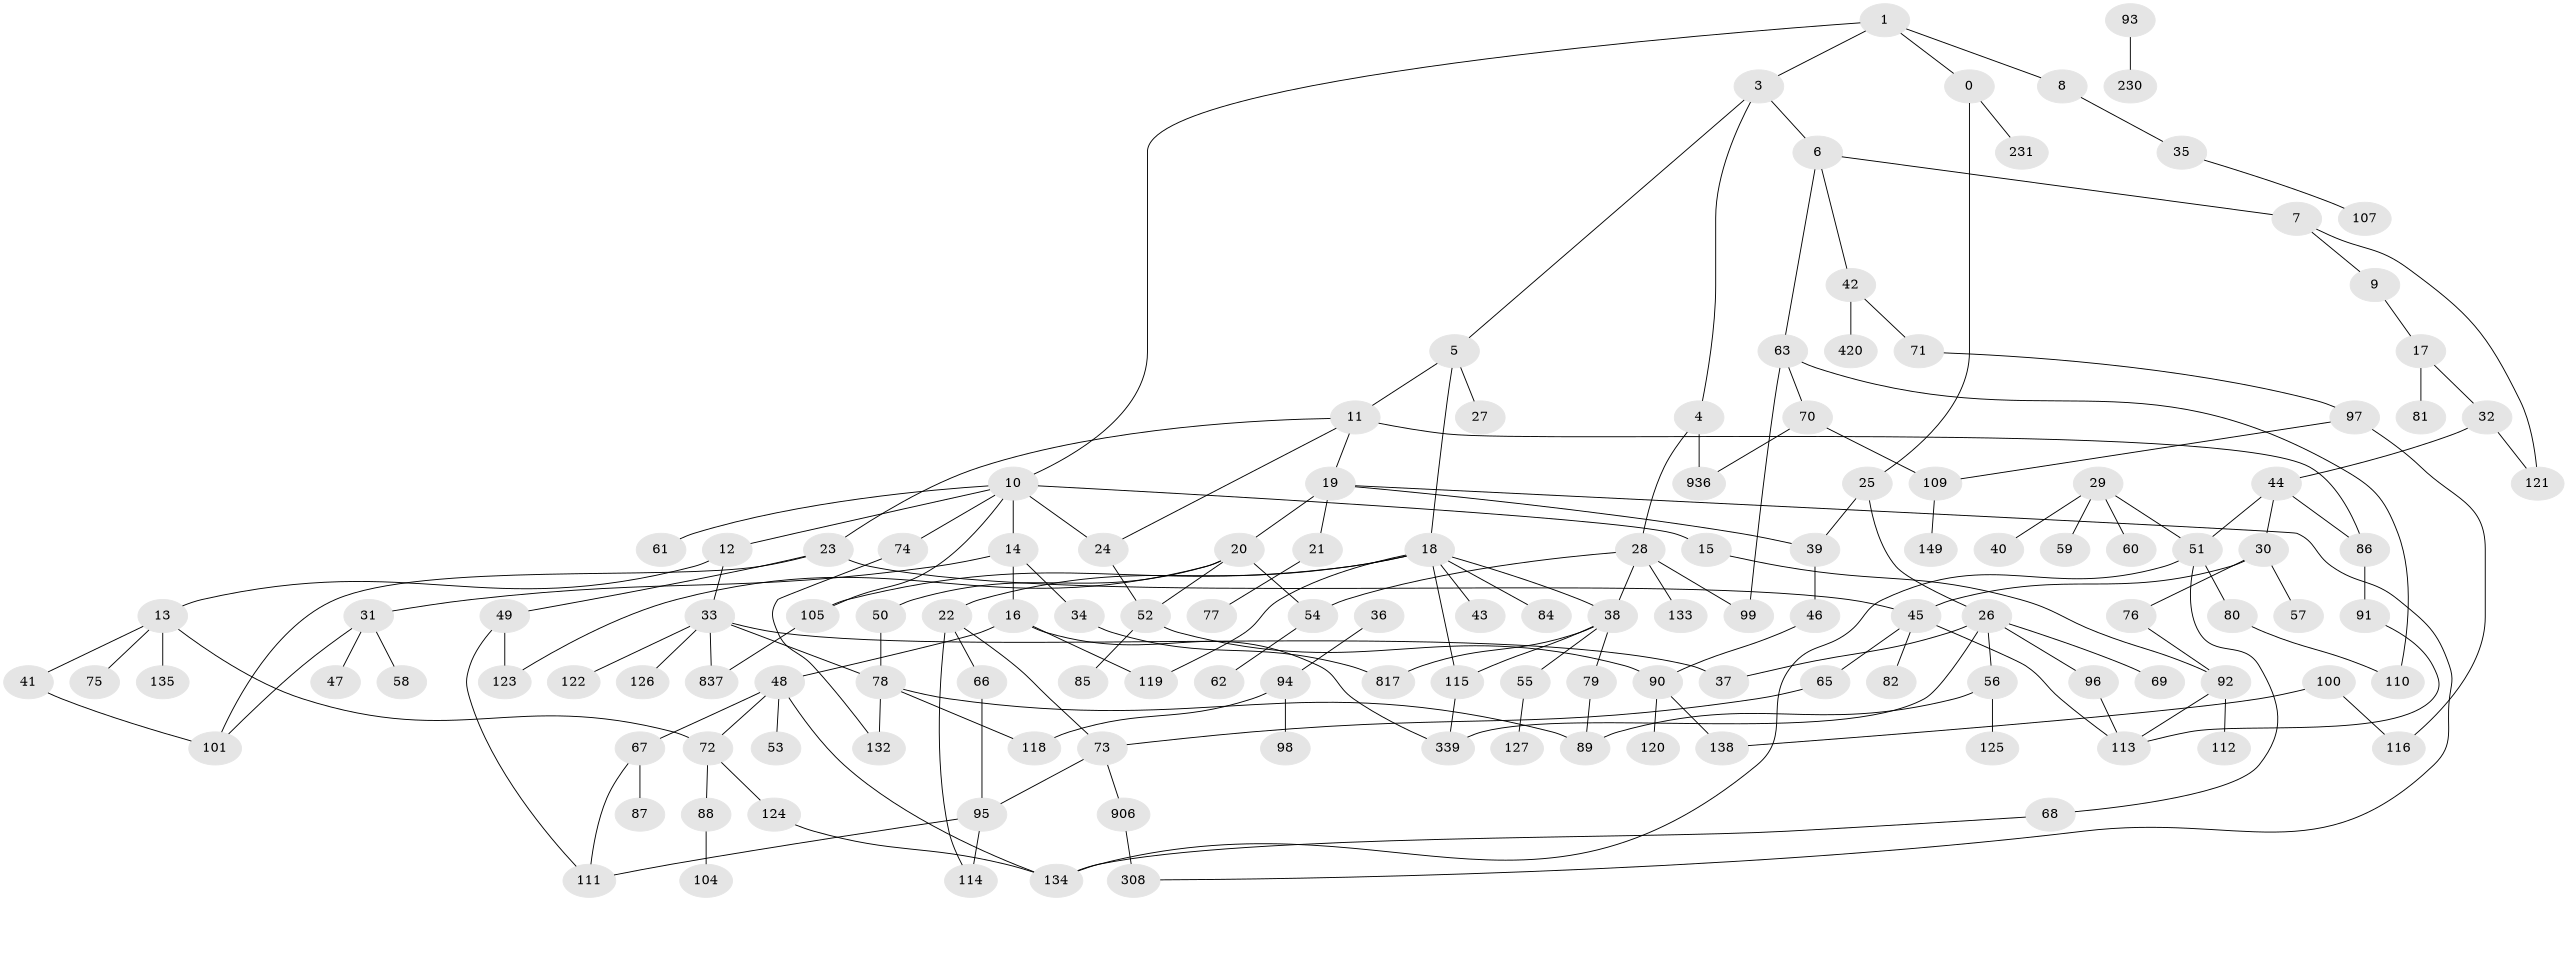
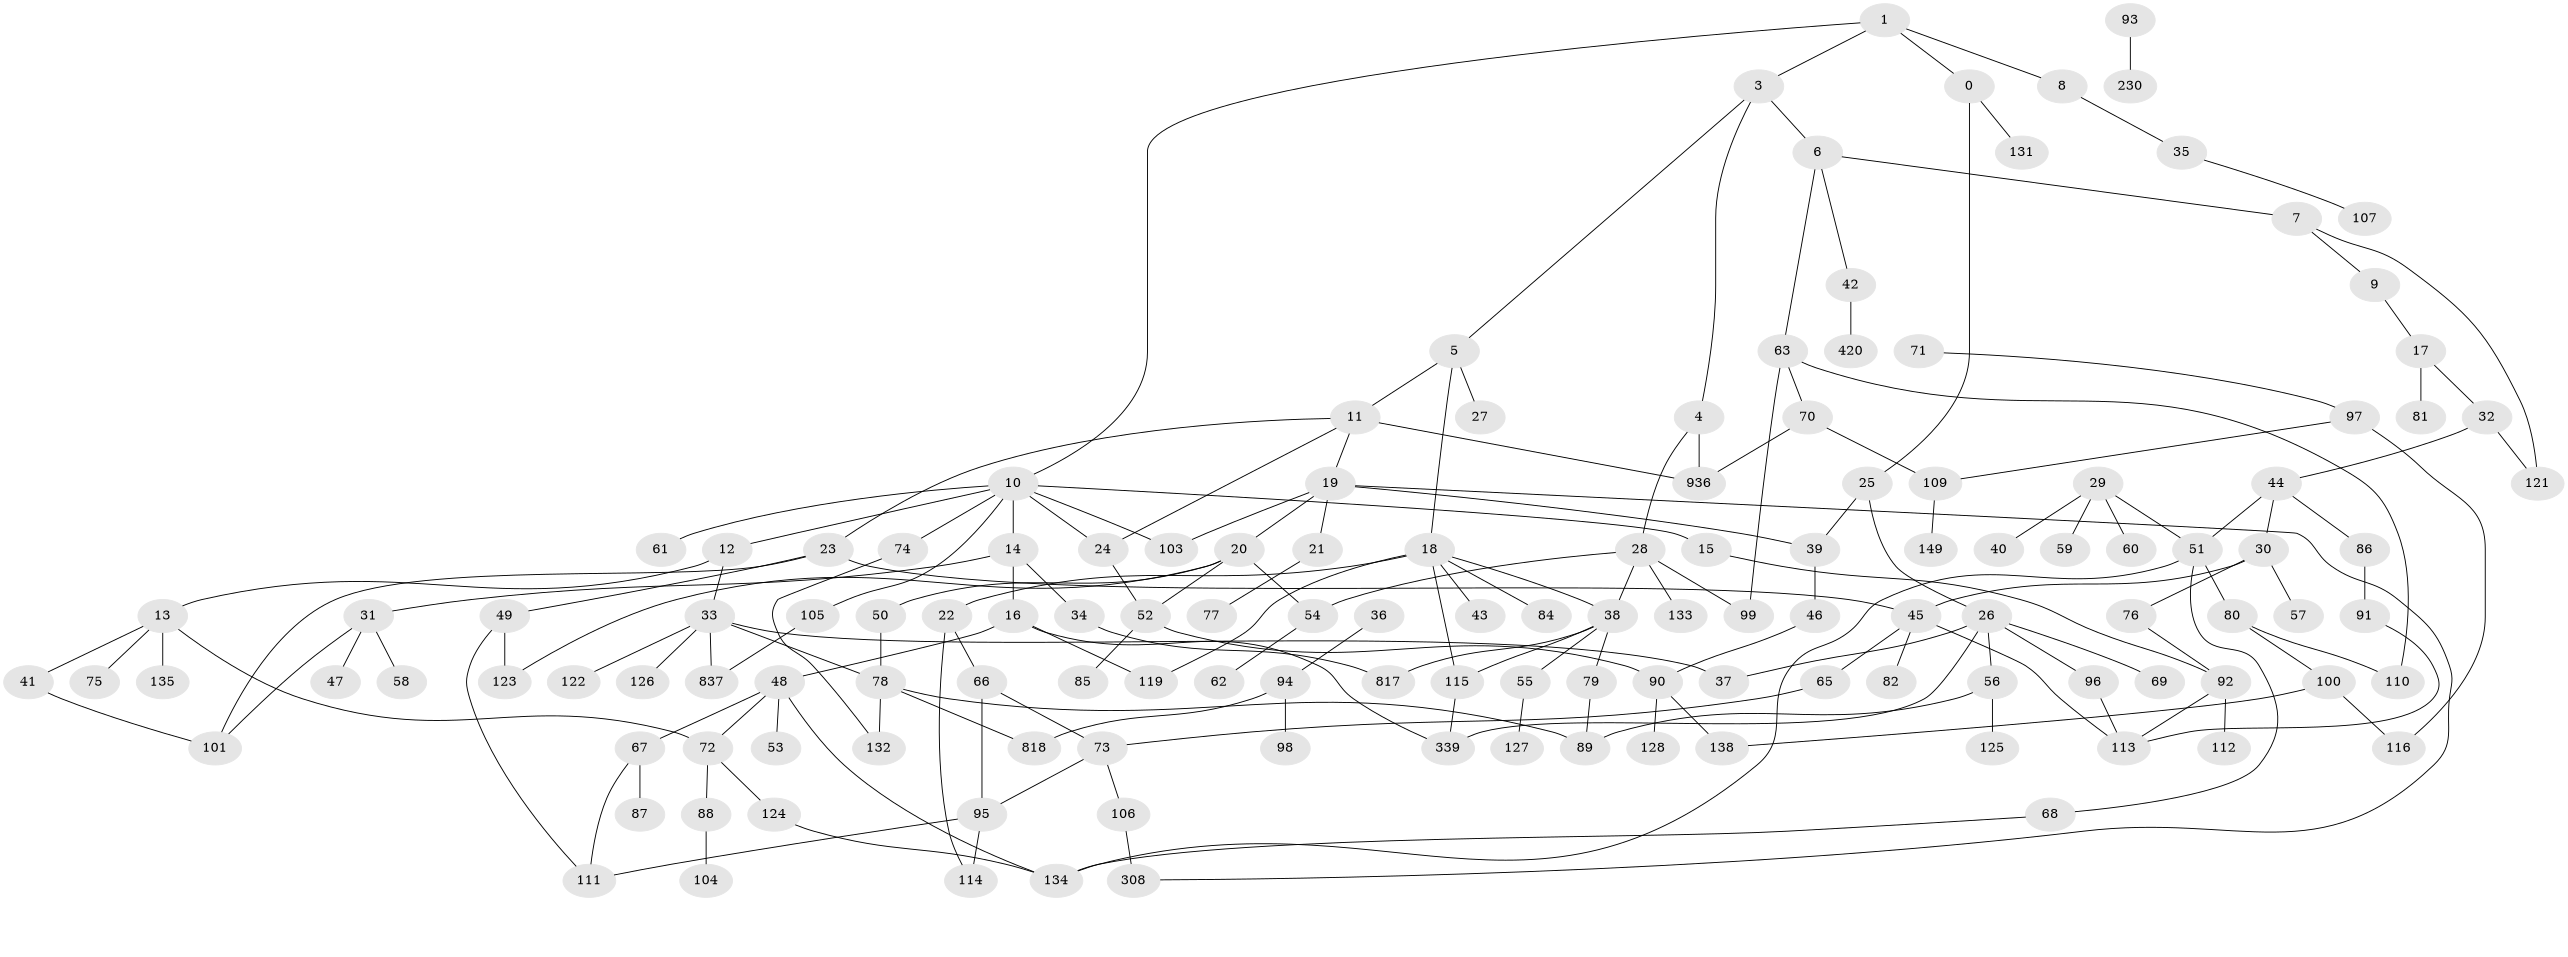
node "231": label "231" -> "131"
edge "42" -- "71": removed
edge "11" -- "86": now "11" -- "936"
node "103": added
edge "18" -- "105": removed
edge "80" -- "100": added
edge "22" -- "73": now "66" -- "73"
node "118": label "118" -> "818"
node "120": label "120" -> "128"
node "906": label "906" -> "106"
